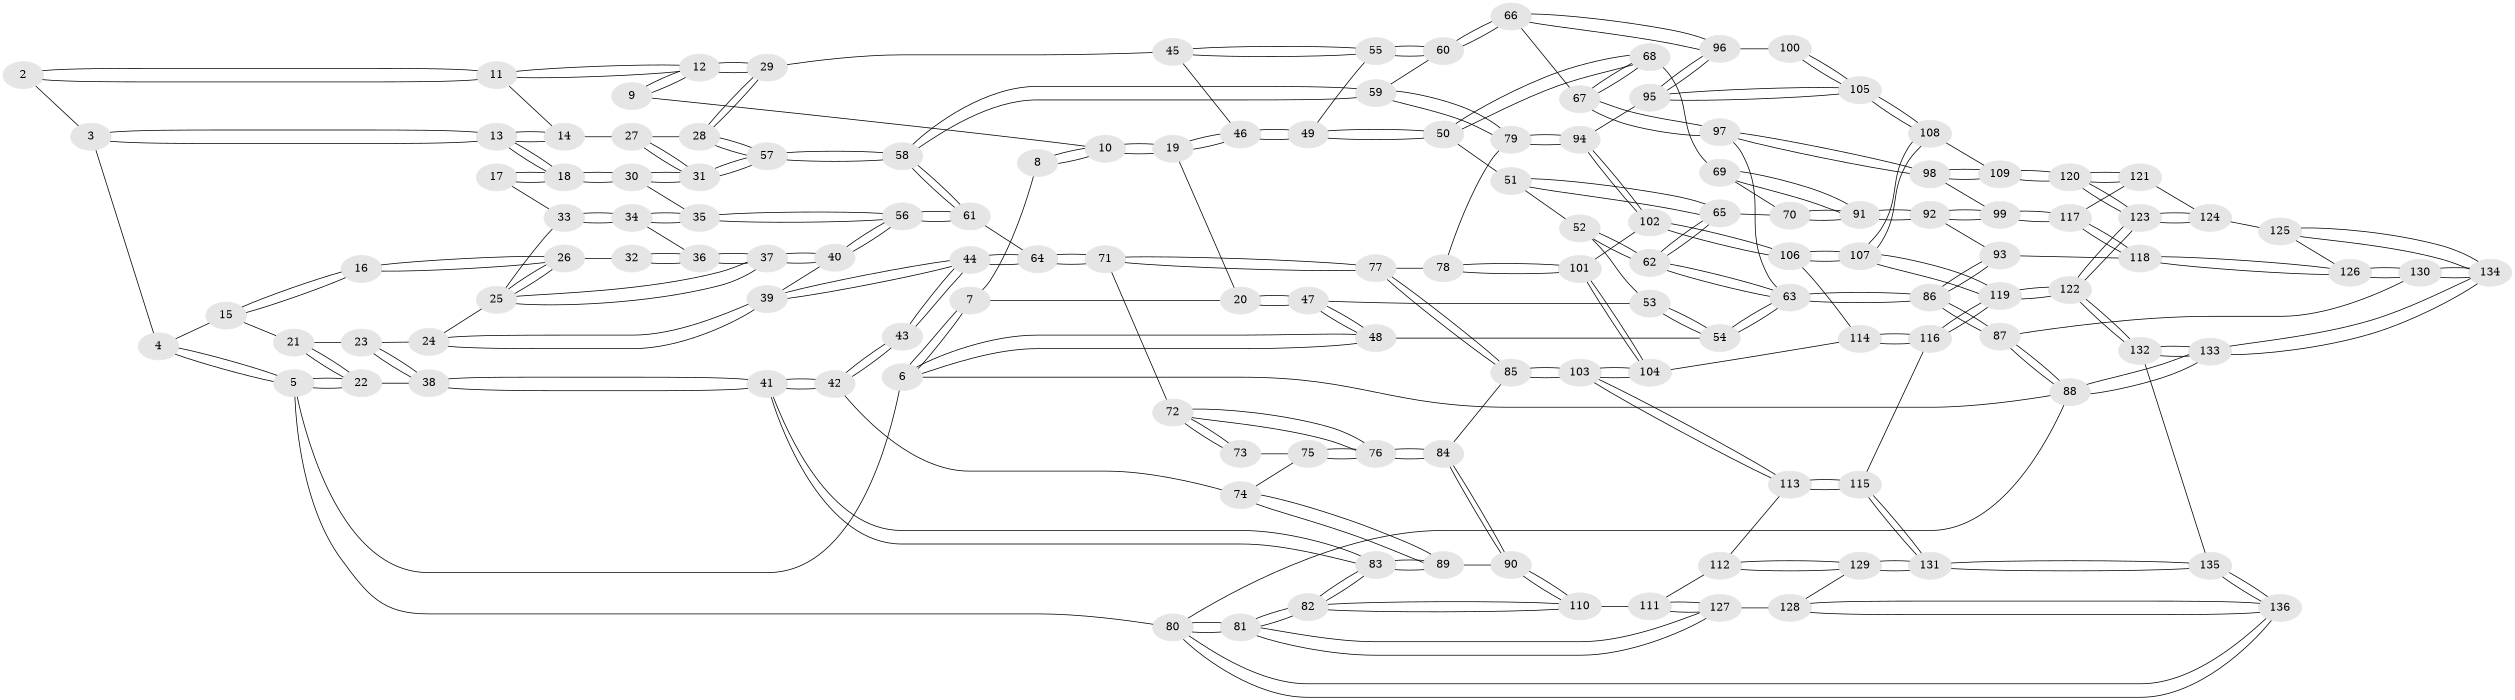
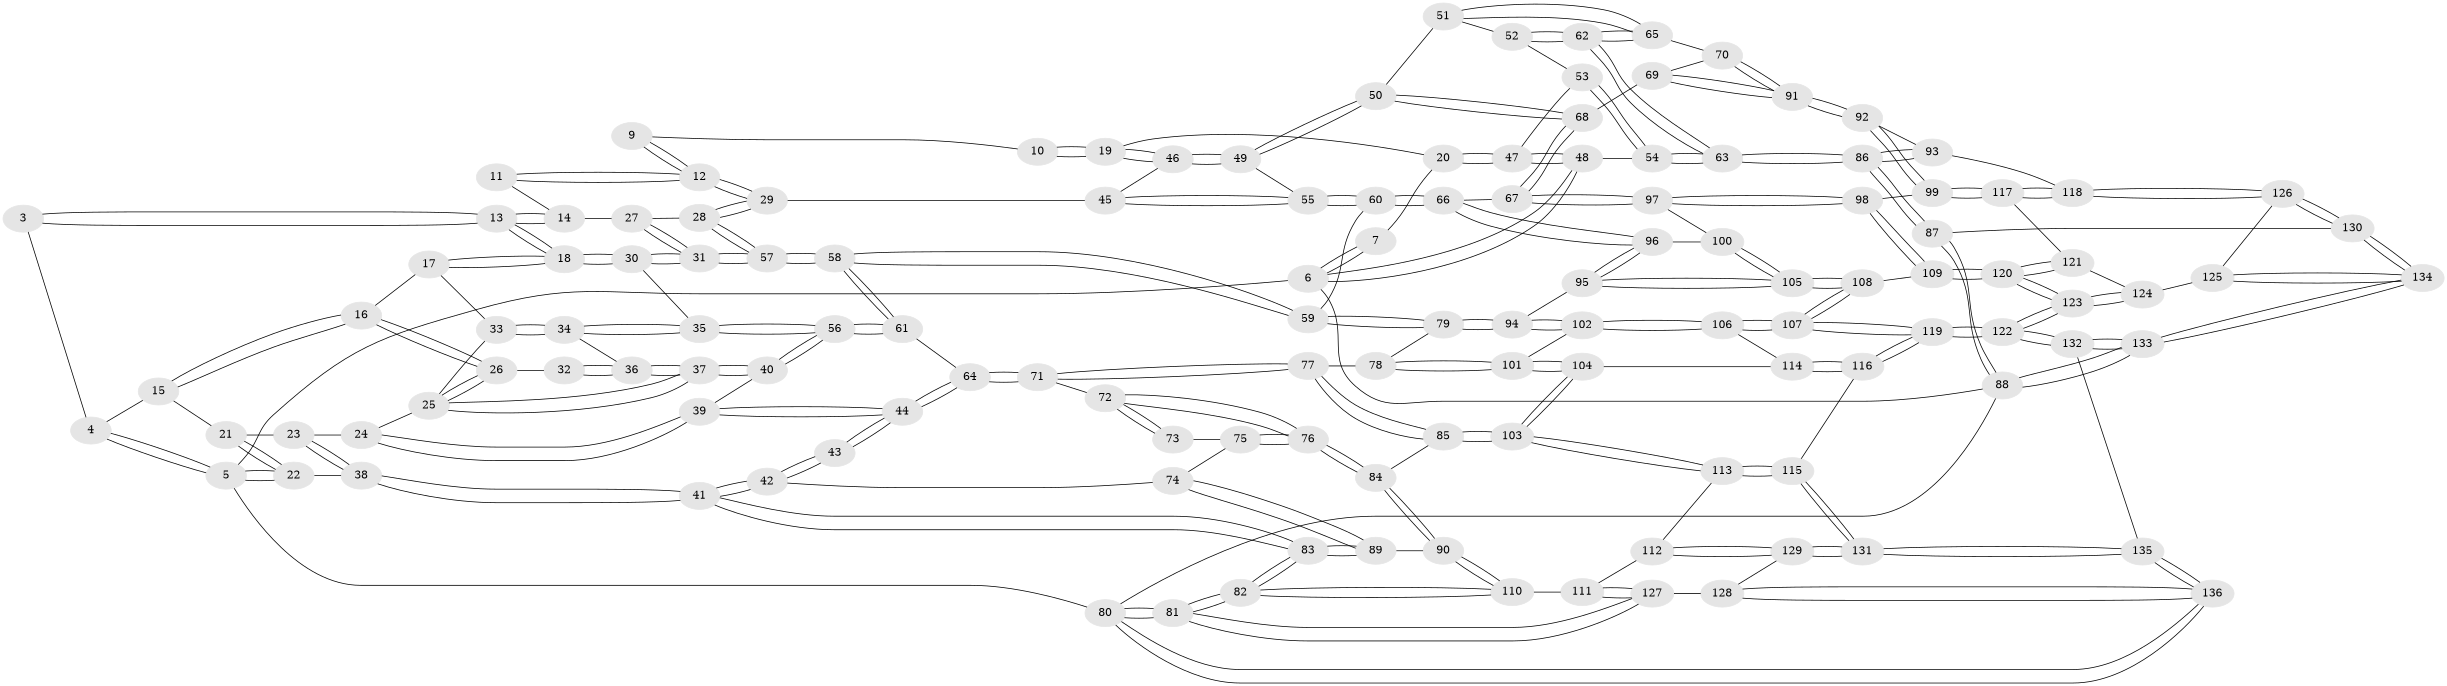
node "2": removed
node "8": removed
edge "97" -- "63": now "97" -- "100"
edge "17" -- "16": added
